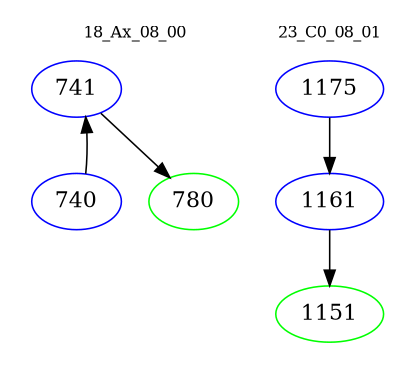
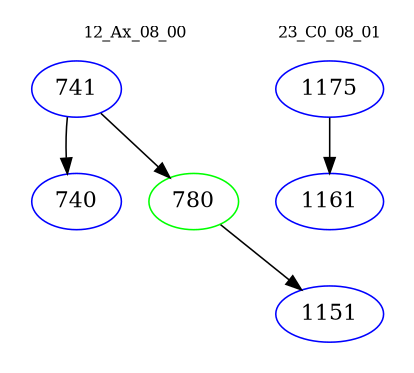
cluster "18_Ax_08_00": label "18_Ax_08_00" -> "12_Ax_08_00"
edge "740" -> "741": reversed
edge "1161" -> "1151": now "780" -> "1151"
node "1151": color green -> blue
